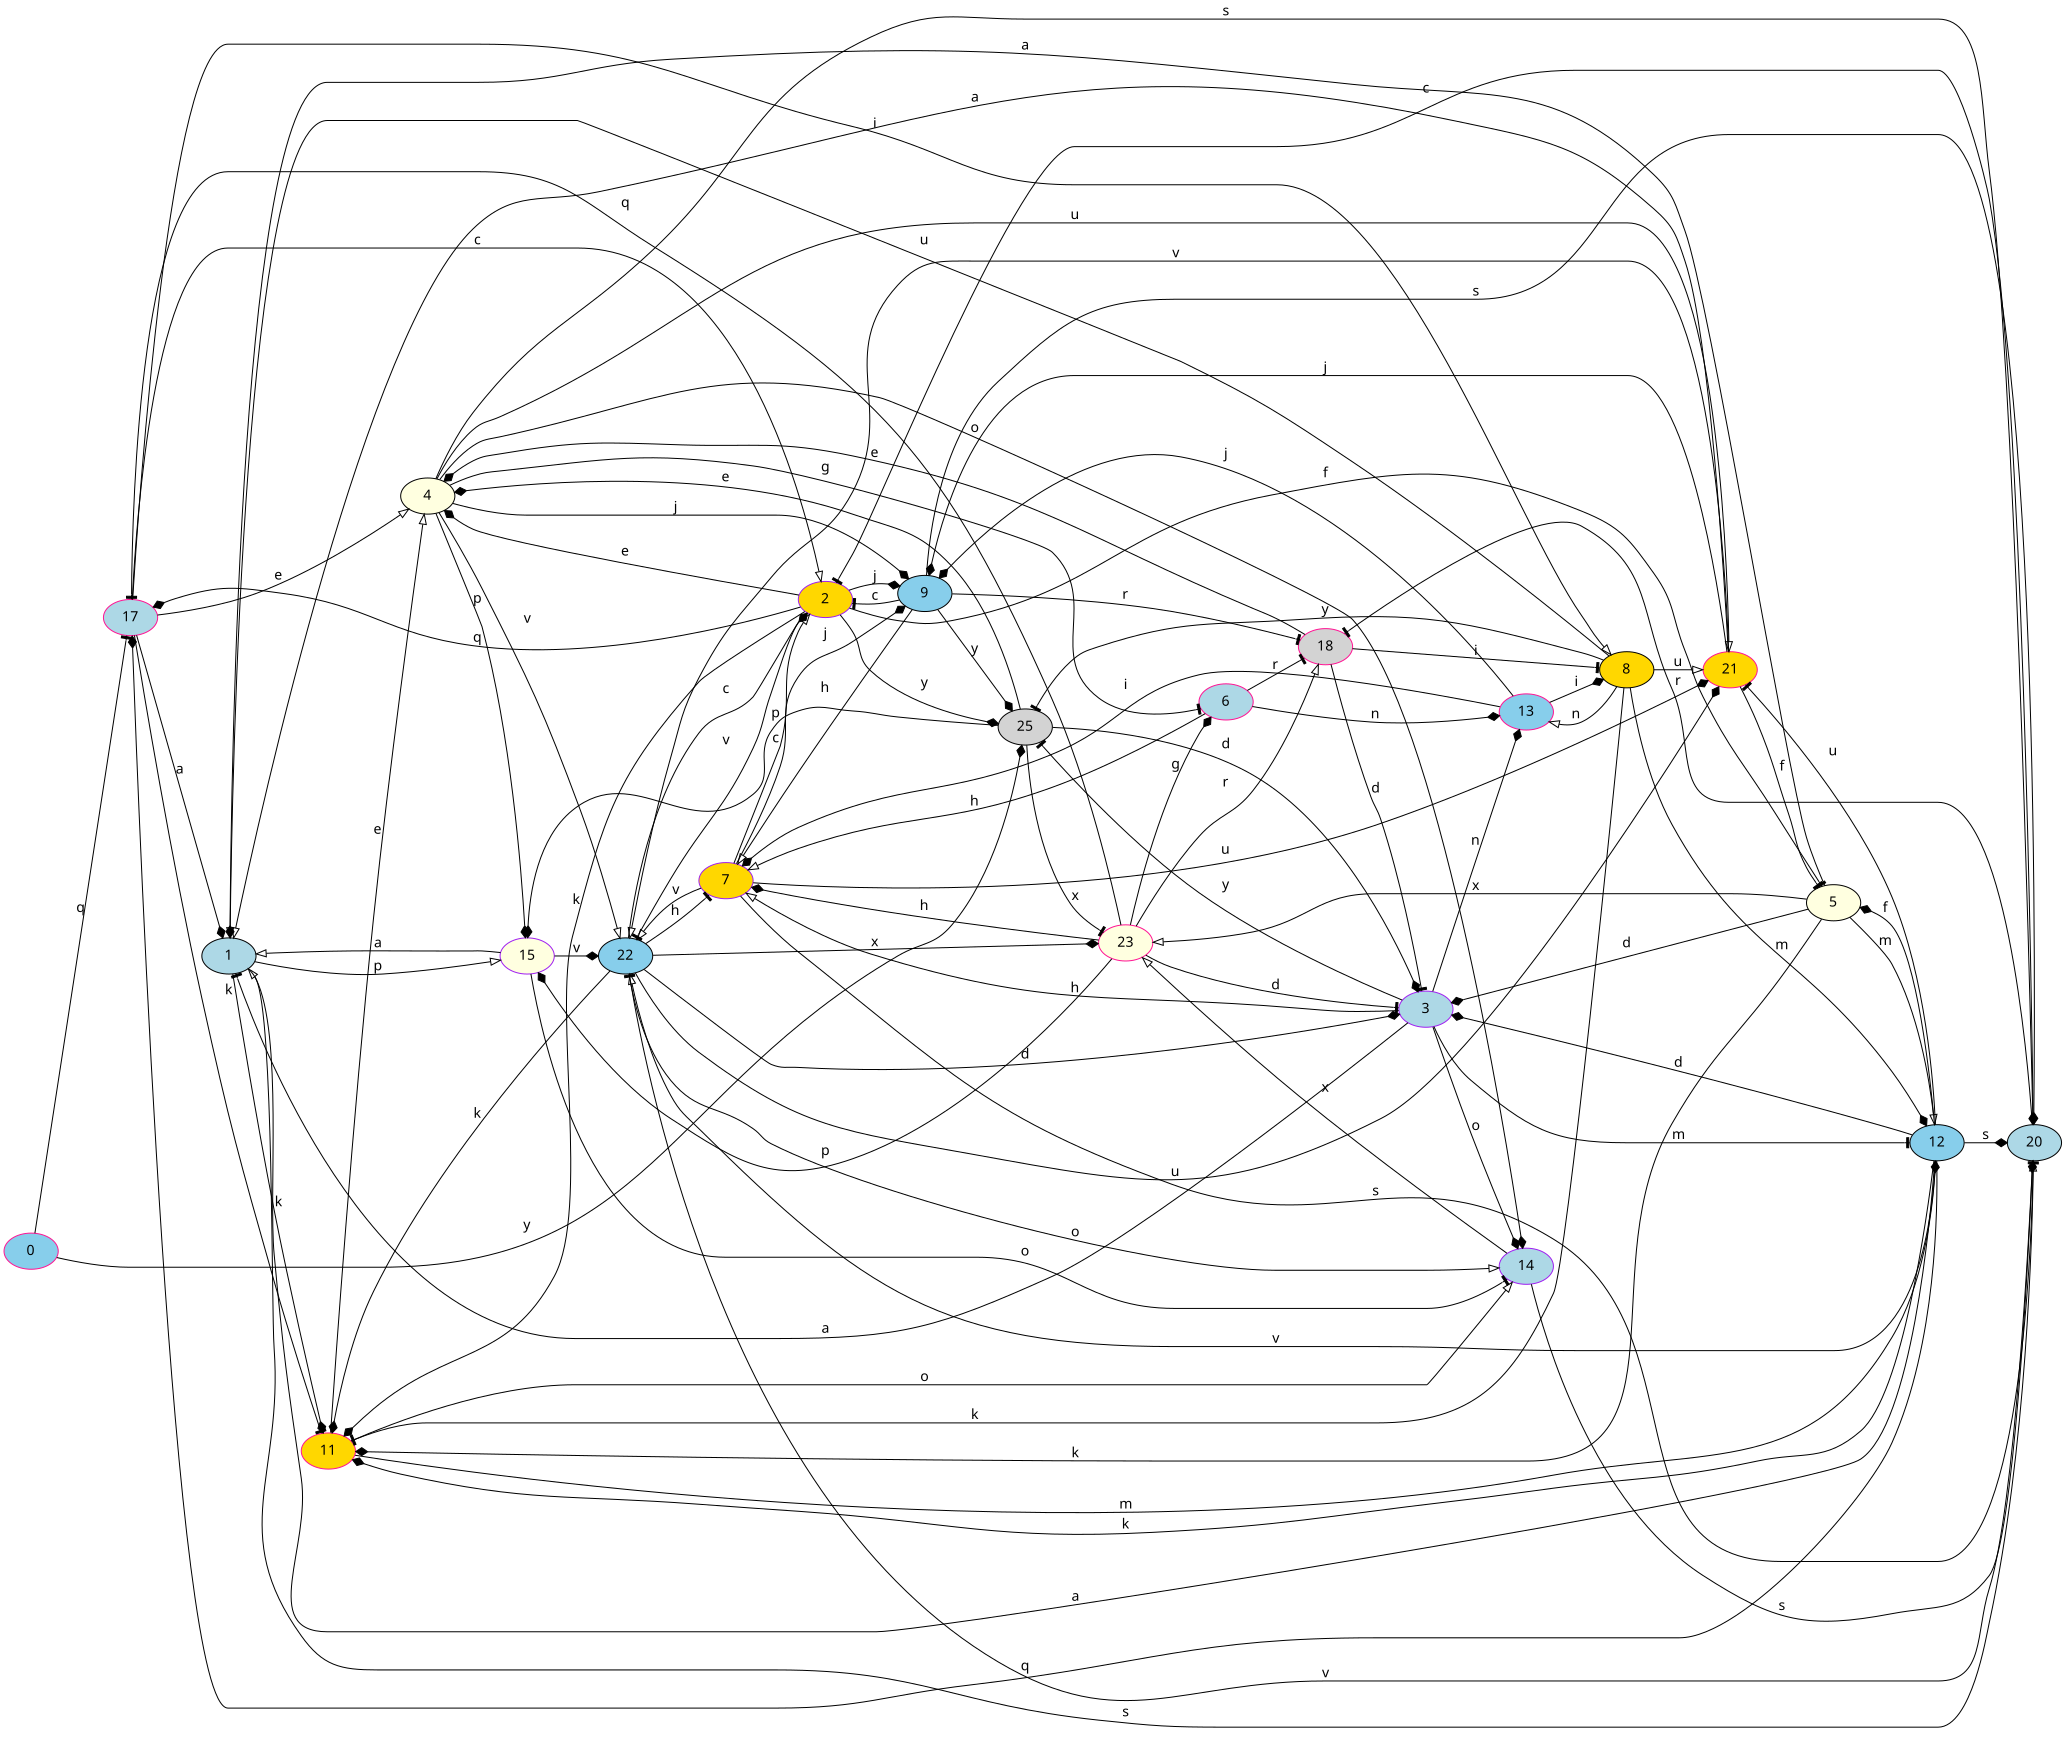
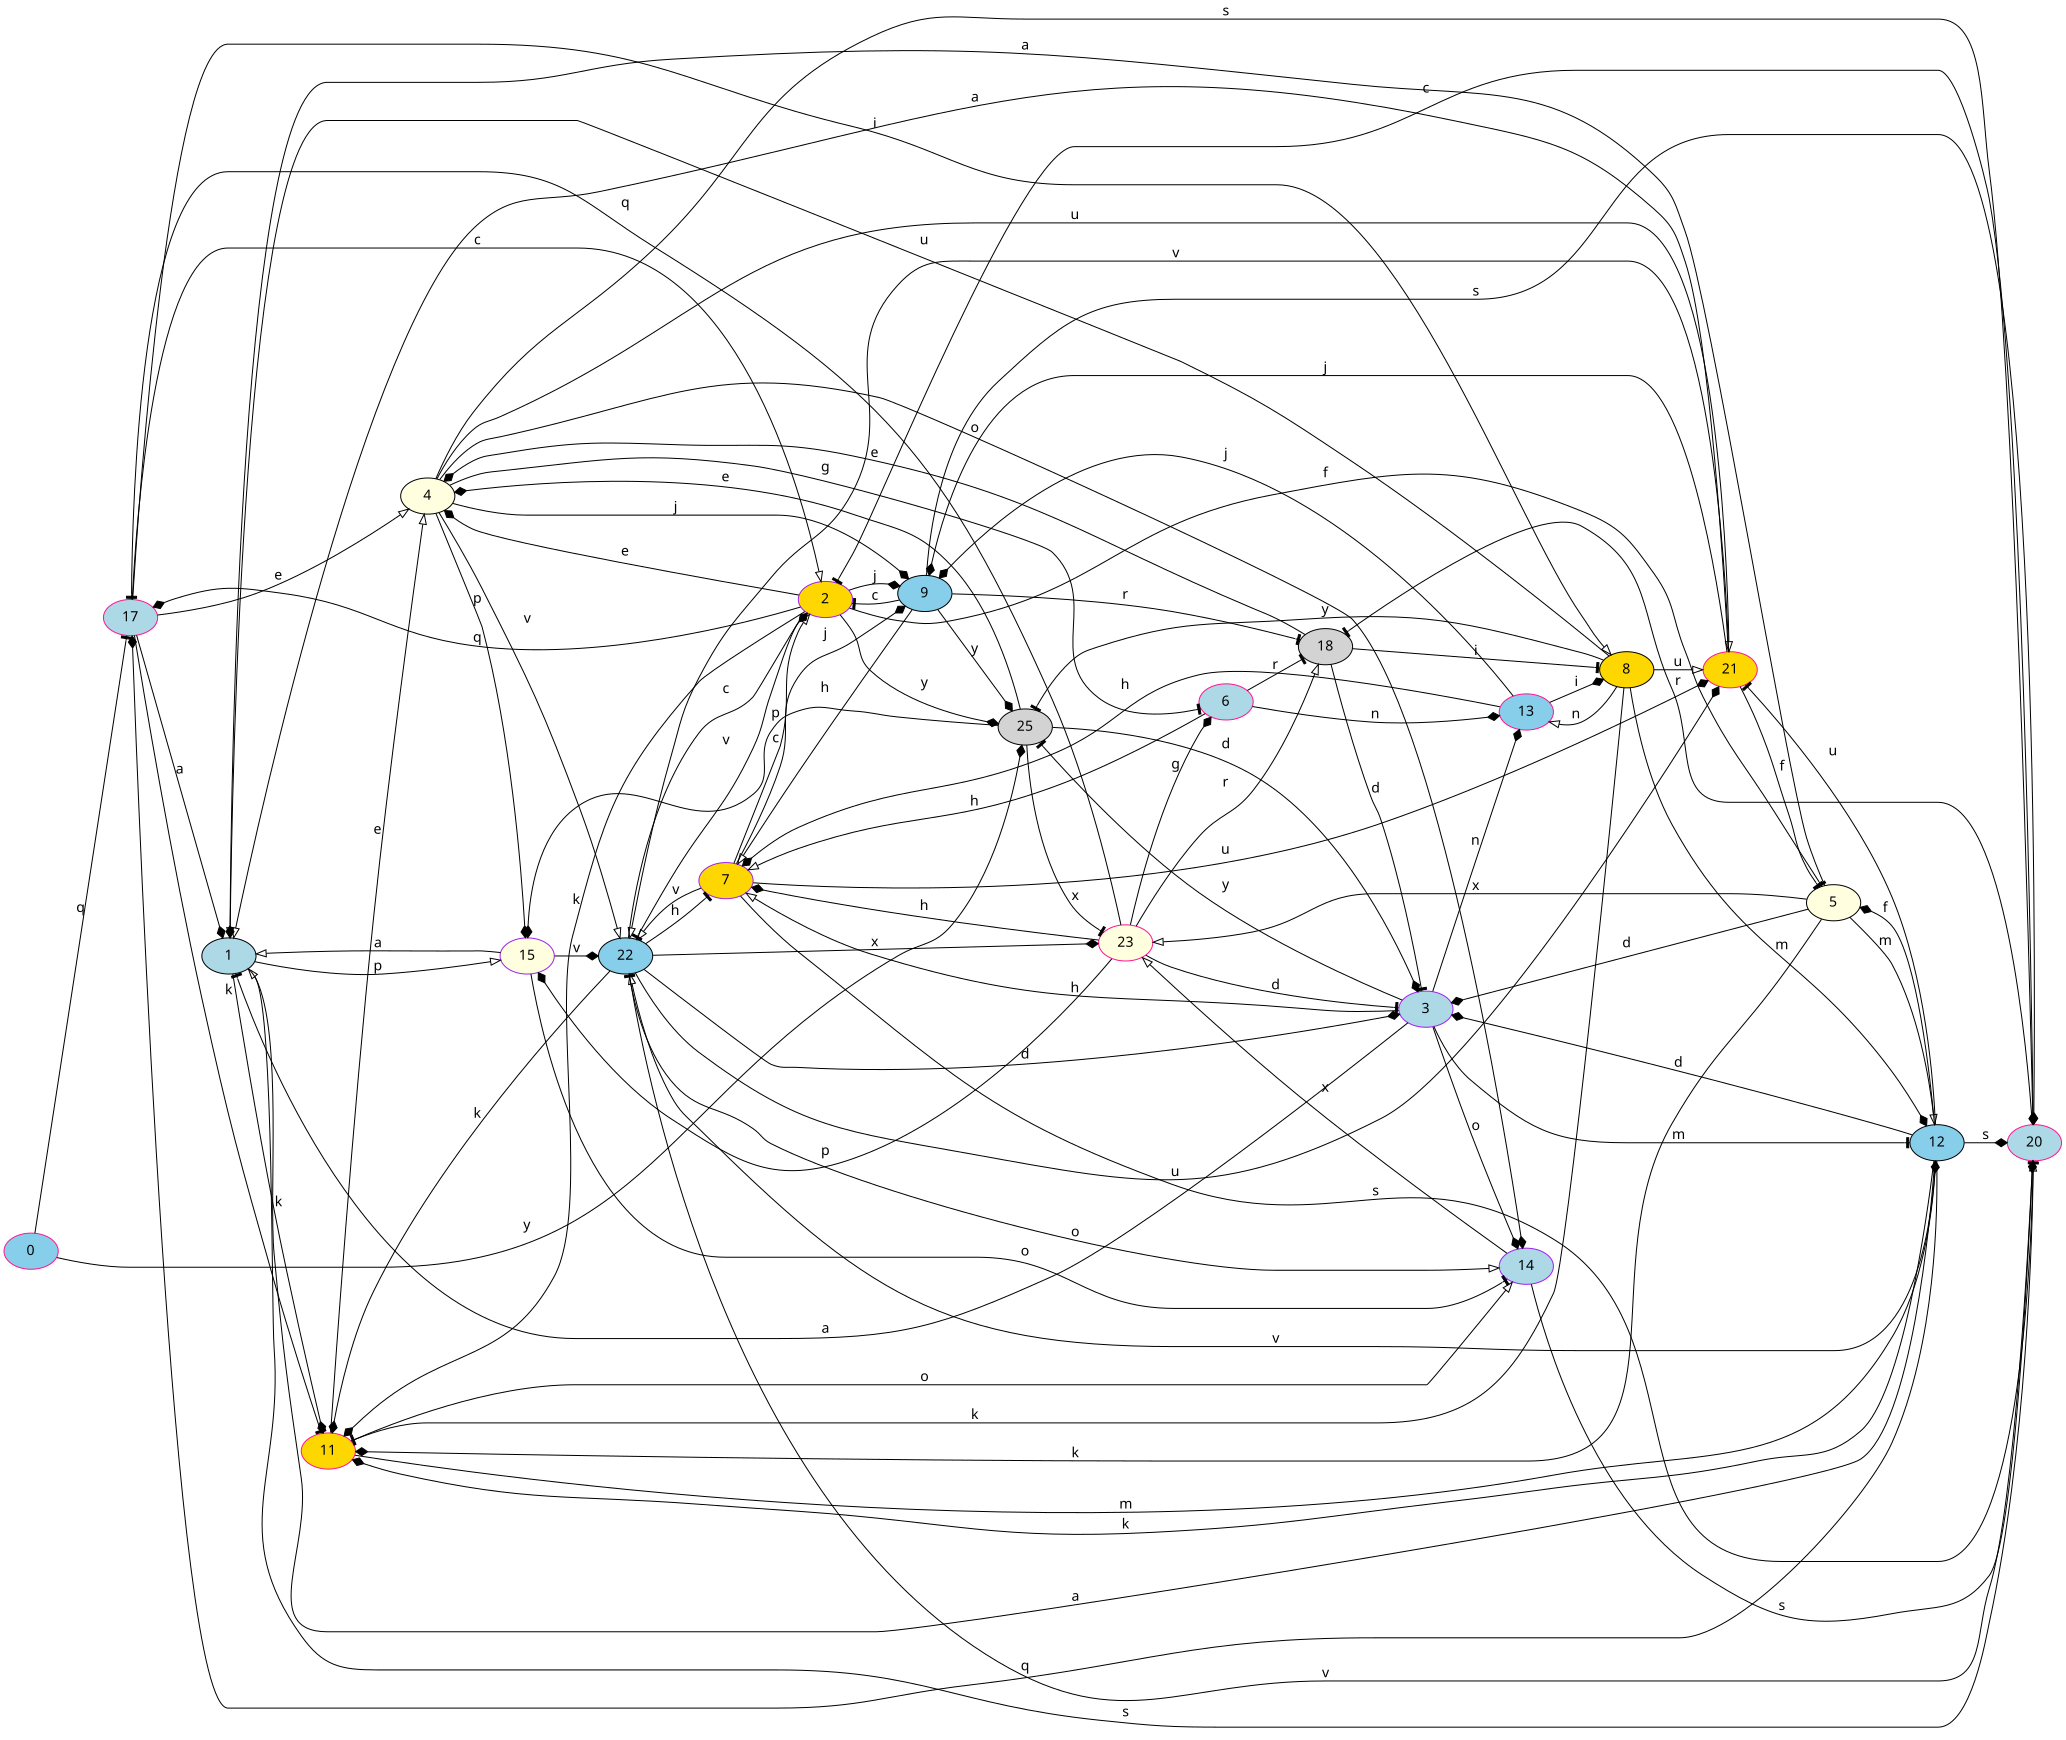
node "18": color deeppink -> black
edge "13" -> "7": label "i" -> "h"
node "20": color black -> deeppink
